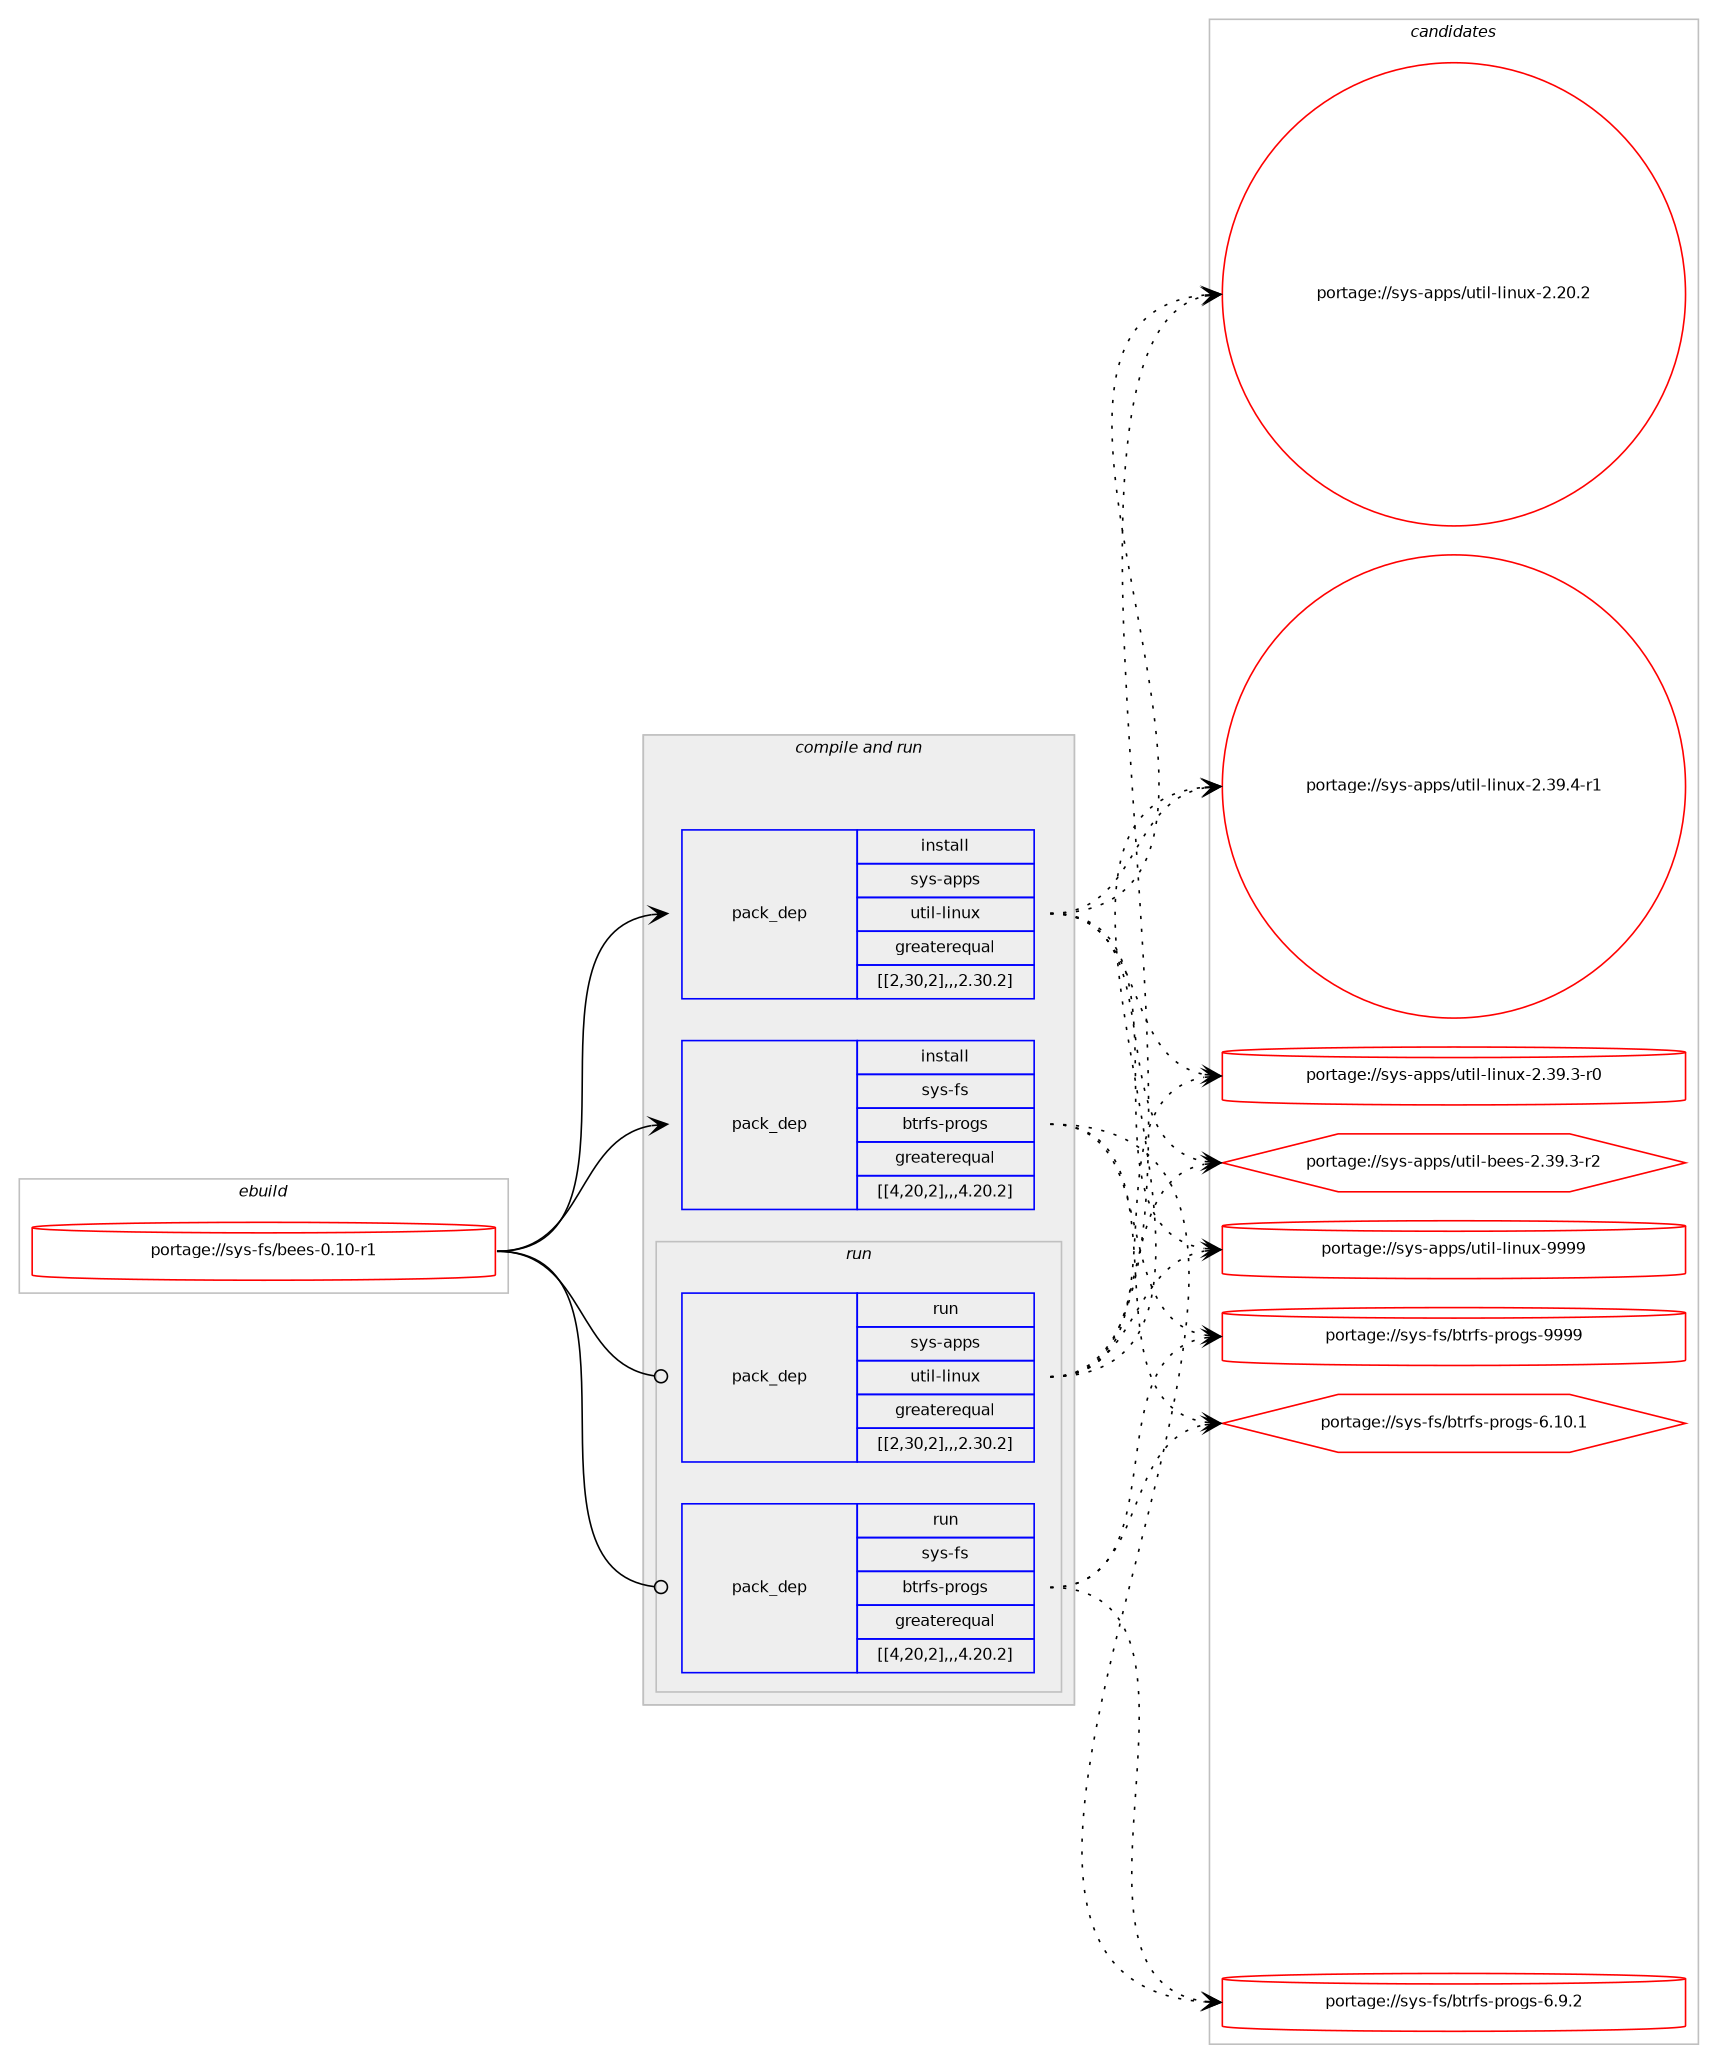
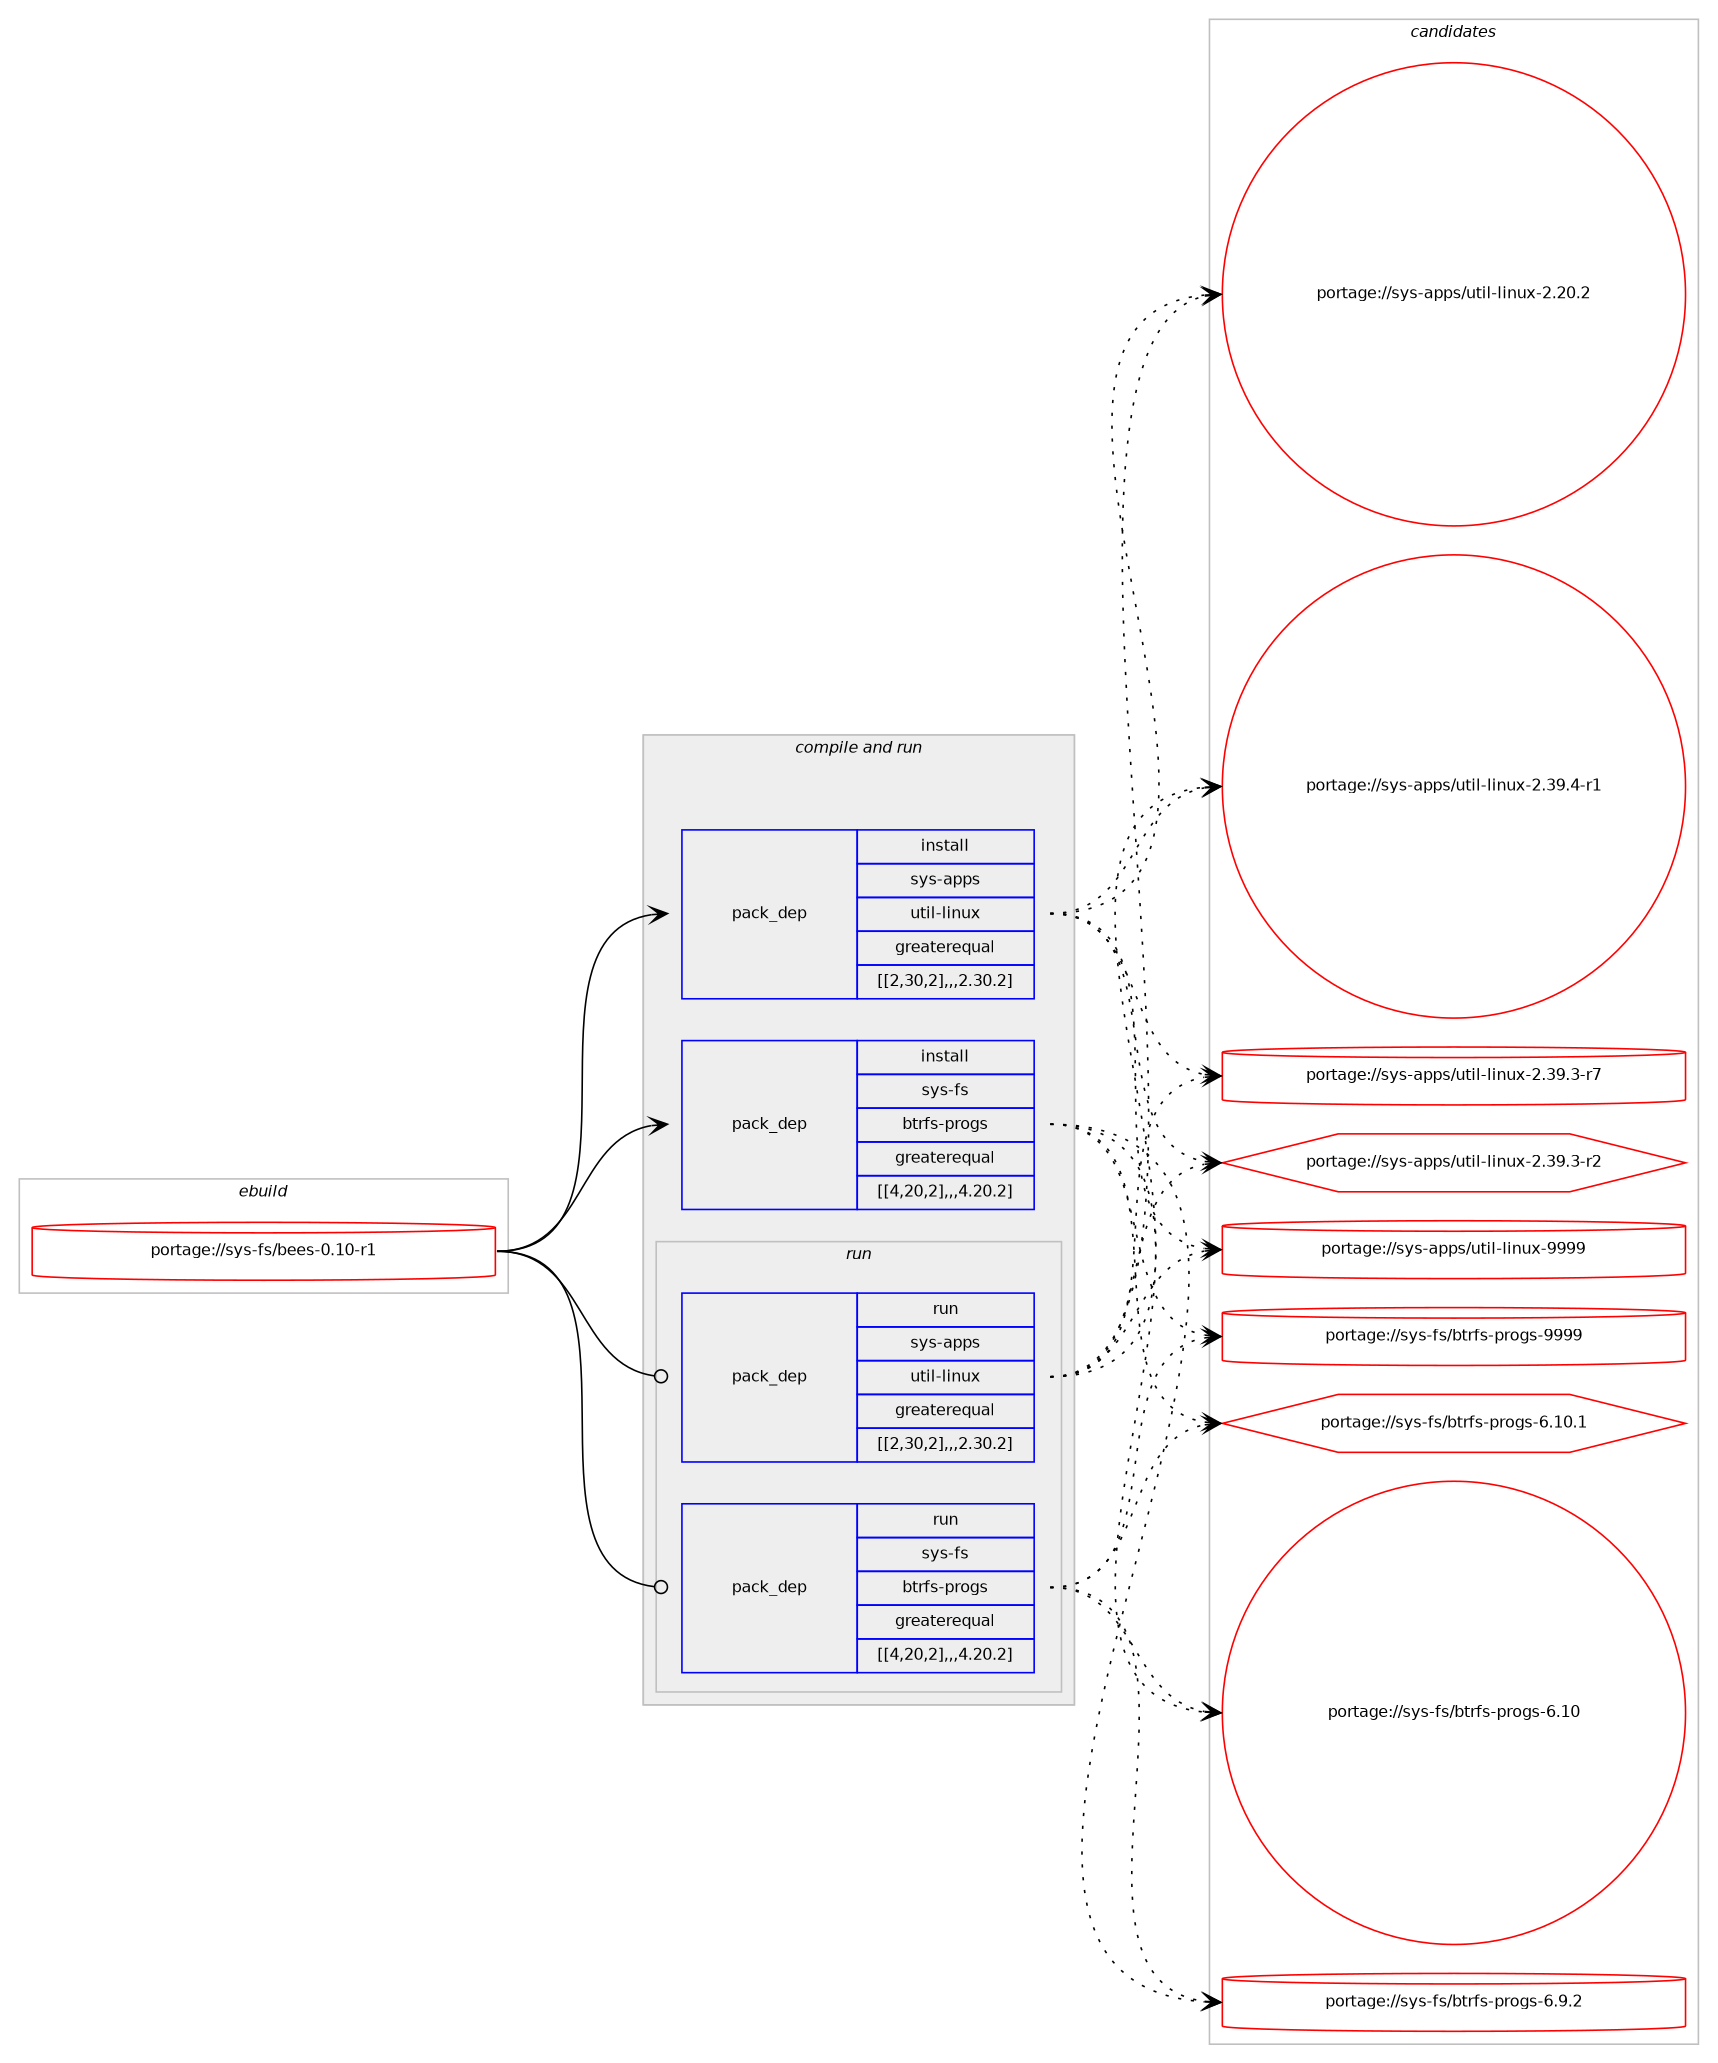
node "portage://sys-apps/util-linux-2.39.3-r0": label "portage://sys-apps/util-linux-2.39.3-r0" -> "portage://sys-apps/util-linux-2.39.3-r7"
node "portage://sys-apps/util-bees-2.39.3-r2": label "portage://sys-apps/util-bees-2.39.3-r2" -> "portage://sys-apps/util-linux-2.39.3-r2"
node "portage://sys-fs/btrfs-progs-6.10": added
